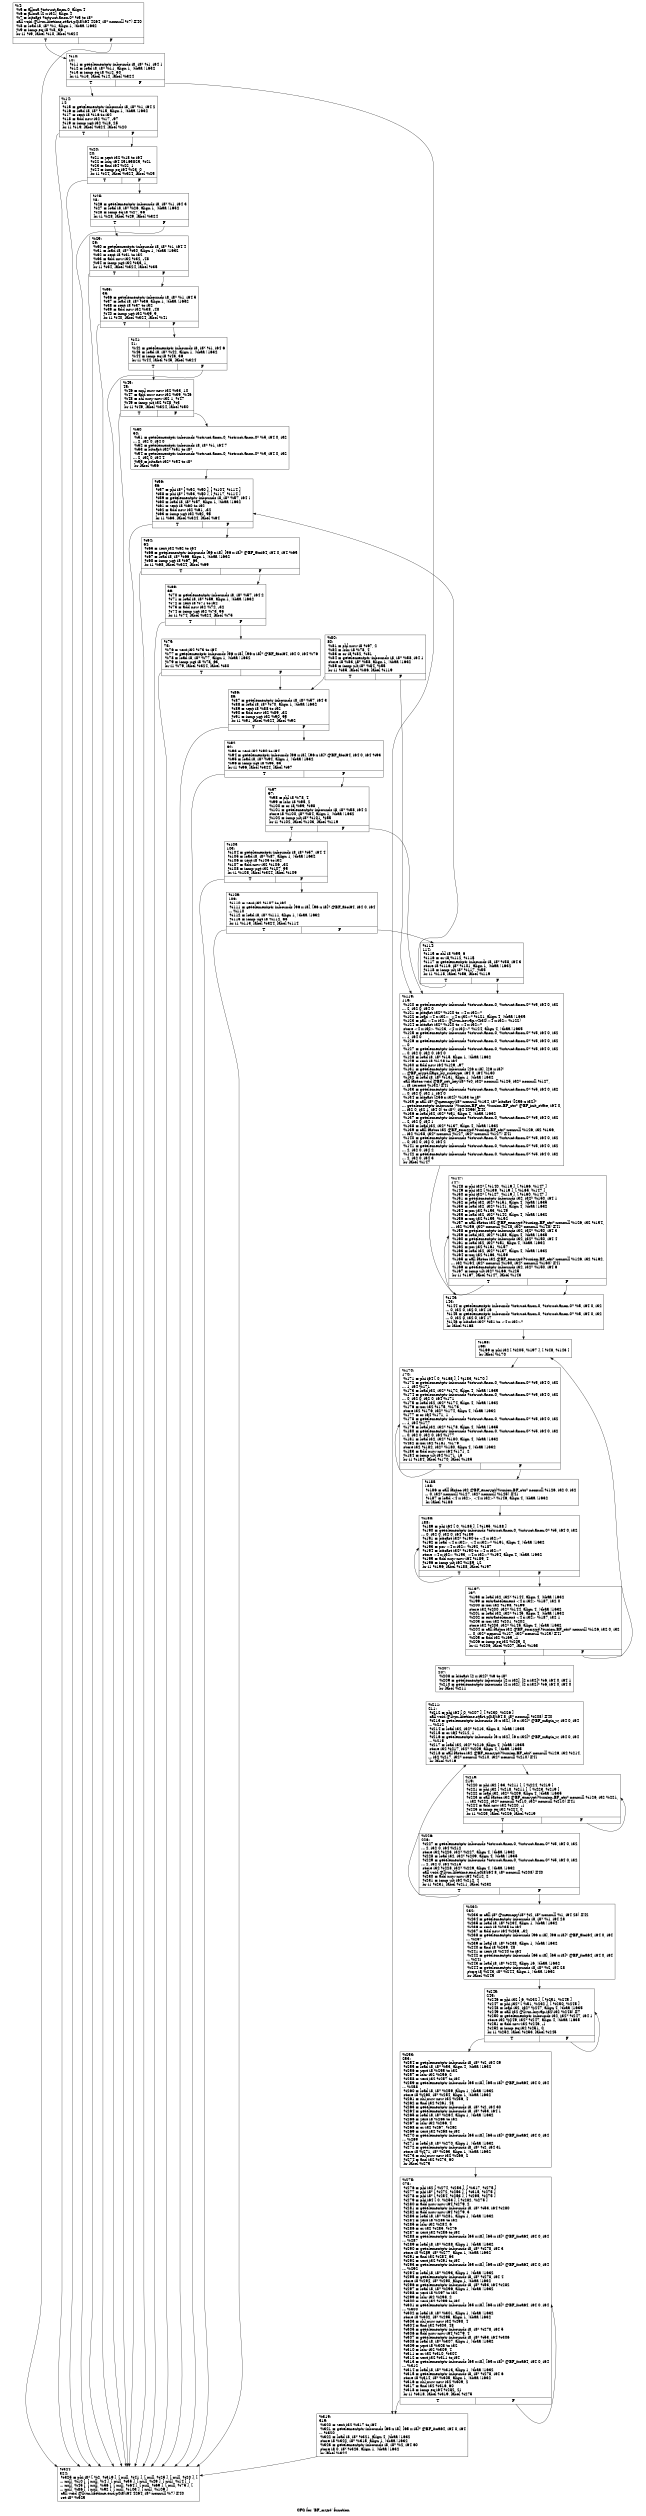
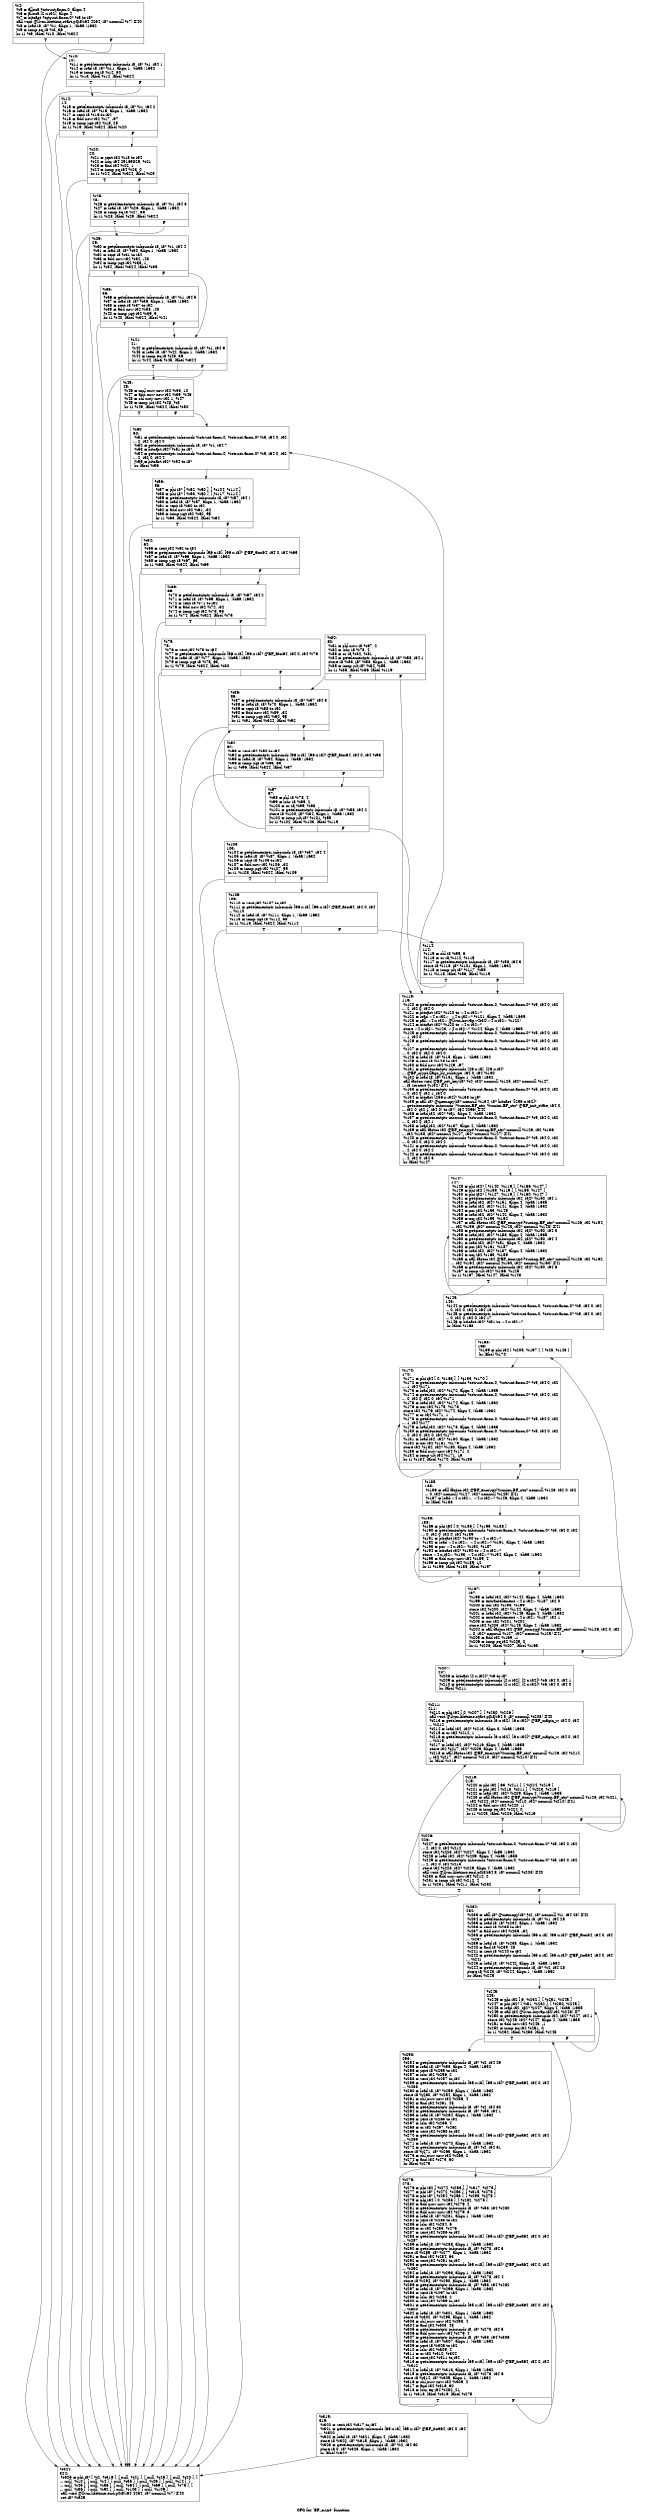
edge "%29:" -> "%35:": now "%29:" -> "%41:"
edge "%114:" -> "%56:": now "%114:" -> "%50:"
edge "%97:" -> "%103:": now "%97:" -> "%86:"
edge "%10:" -> "%319:": now "%10:" -> "%324:"
edge "%119:" -> "%143:": now "%119:" -> "%147:"
node "%170:": text "%482 = xor i32 %181, %179" -> "%182 = xor i32 %181, %179"
edge "%207:" -> "%211:": added
node "%275:": text "%318 = icmp eq i64 %282, 21" -> "%318 = lshr eq i64 %282, 21"
edge "%275:" -> "%319:": now "%275:" -> "%245:"
